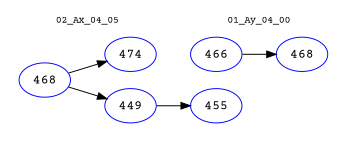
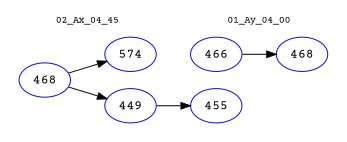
cluster "02_Ax_04_05": label "02_Ax_04_05" -> "02_Ax_04_45"
node "474": label "474" -> "574"
